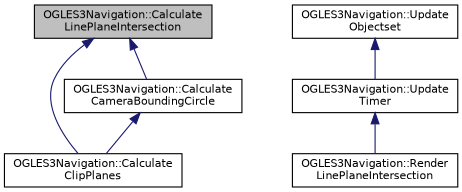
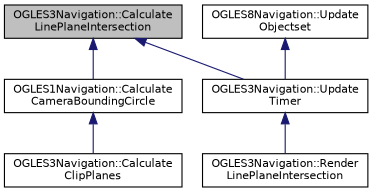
node "OGLES3Navigation::Update Objectset": label "OGLES3Navigation::Update Objectset" -> "OGLES8Navigation::Update Objectset"
node "OGLES3Navigation::Calculate CameraBoundingCircle": label "OGLES3Navigation::Calculate CameraBoundingCircle" -> "OGLES1Navigation::Calculate CameraBoundingCircle"
edge "OGLES3Navigation::Calculate ClipPlanes" -> "OGLES3Navigation::Calculate LinePlaneIntersection": now "OGLES3Navigation::Update Timer" -> "OGLES3Navigation::Calculate LinePlaneIntersection"
